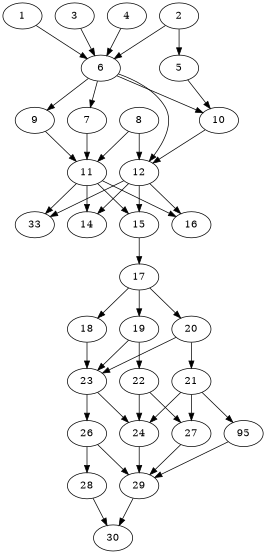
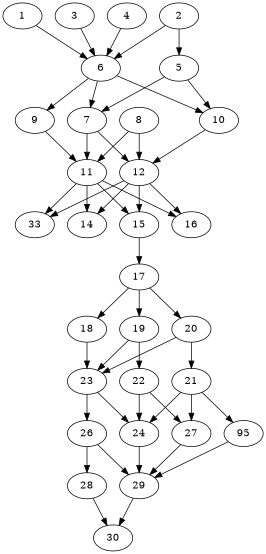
edge "5" -> "7": added
edge "6" -> "12": now "7" -> "12"
